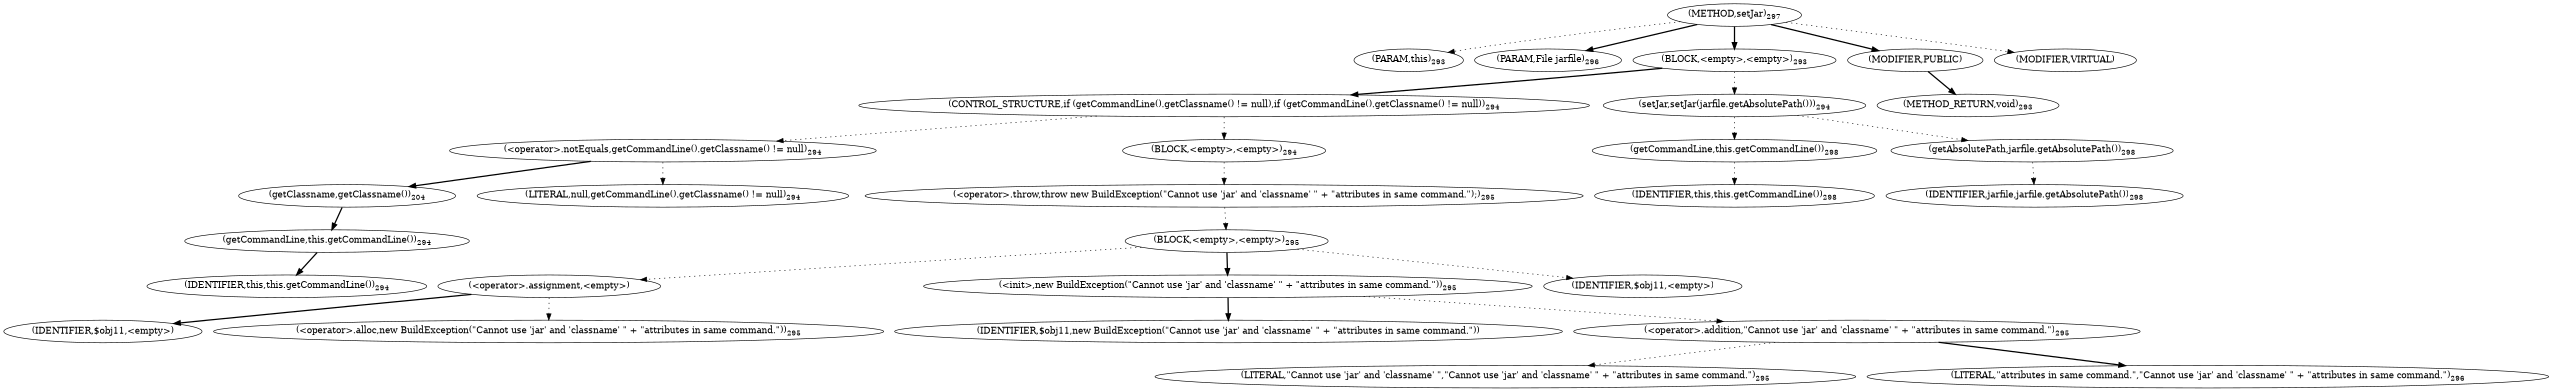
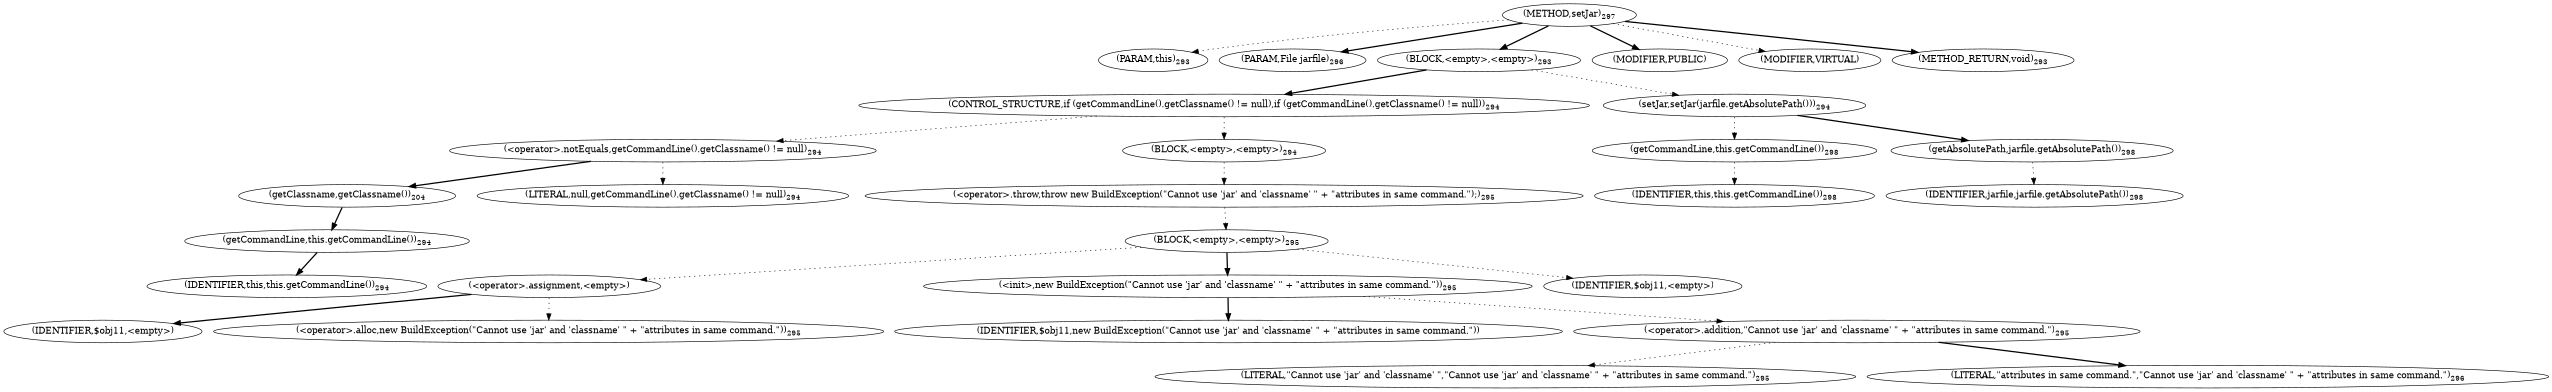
edge "(MODIFIER,PUBLIC)" -> "(METHOD_RETURN,void)": now "(METHOD,setJar)" -> "(METHOD_RETURN,void)"
edge "(setJar,setJar(jarfile.getAbsolutePath()))" -> "(getAbsolutePath,jarfile.getAbsolutePath())": style dotted -> bold
